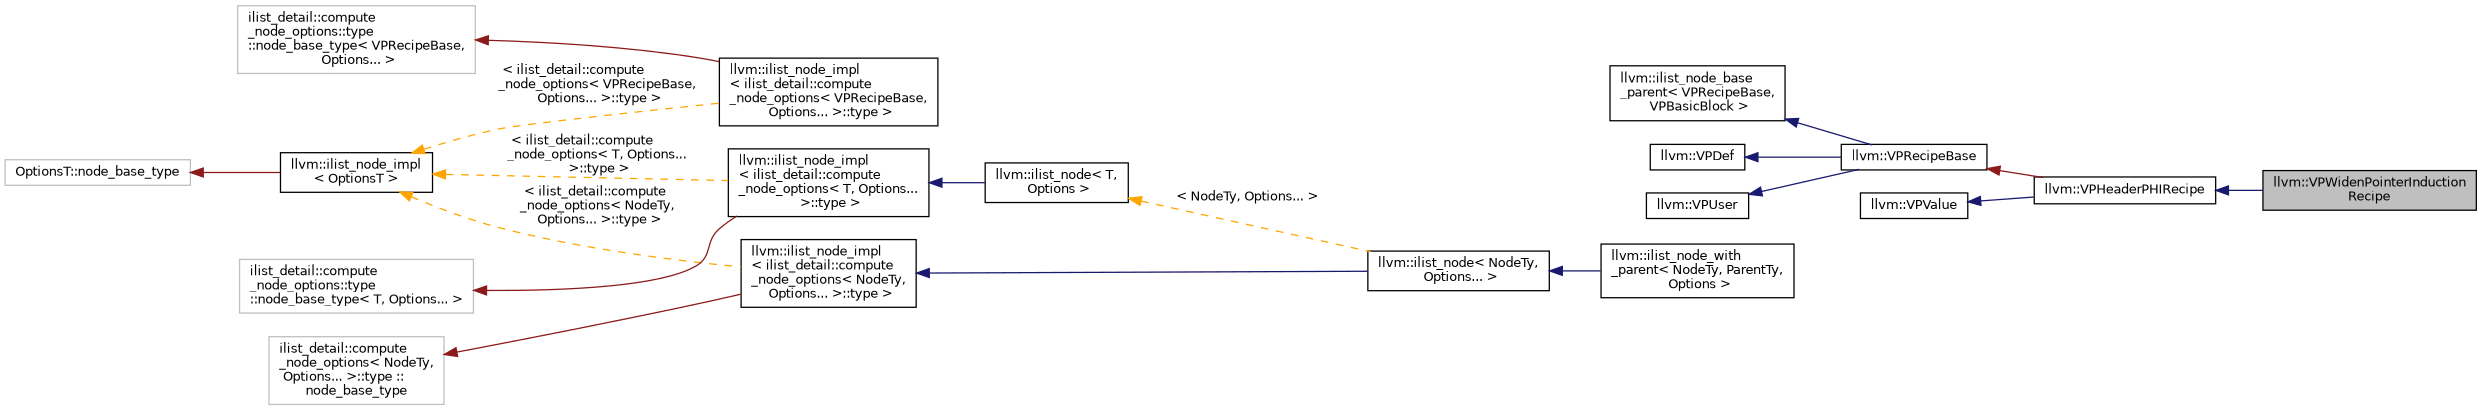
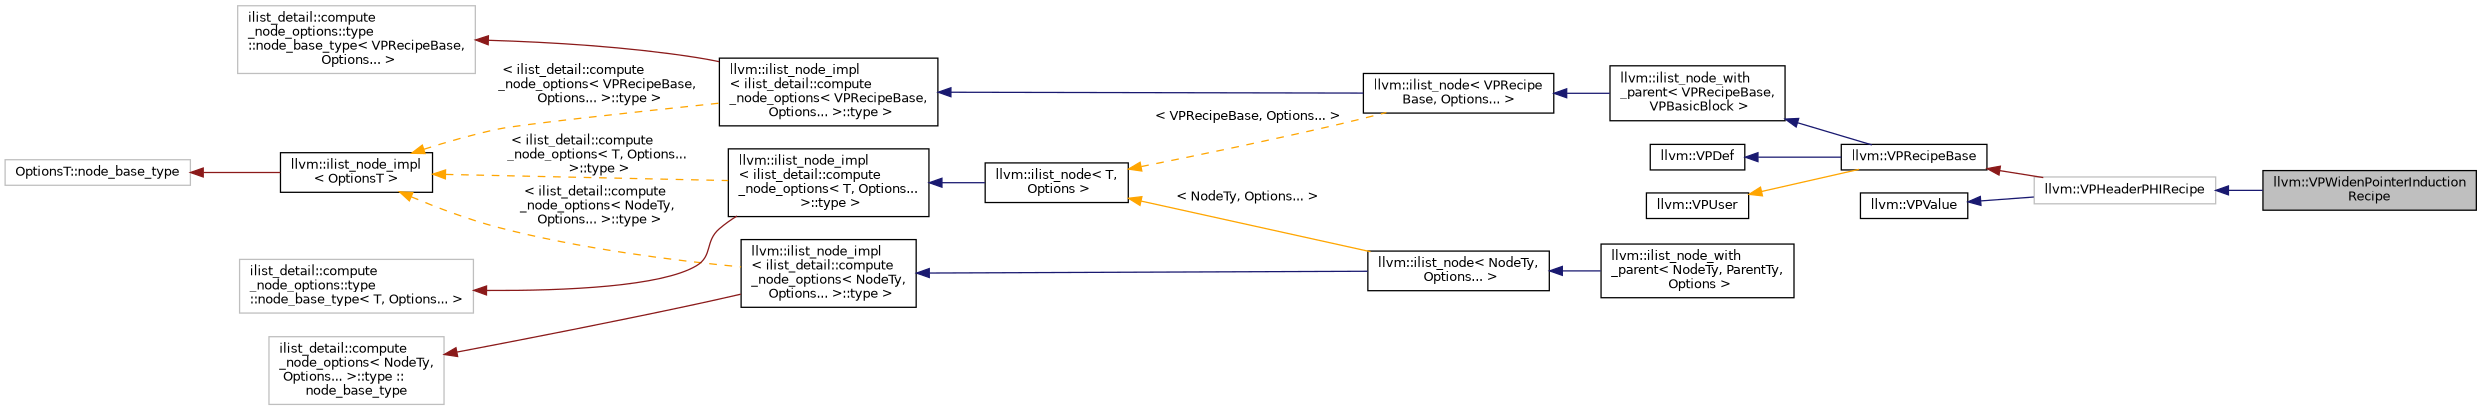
node "llvm::ilist_node< VPRecipe Base, Options... >": added
node "llvm::ilist_node_base _parent< VPRecipeBase, VPBasicBlock >": label "llvm::ilist_node_base _parent< VPRecipeBase, VPBasicBlock >" -> "llvm::ilist_node_with _parent< VPRecipeBase, VPBasicBlock >"
edge "llvm::VPRecipeBase" -> "llvm::VPUser": color midnightblue -> orange
node "llvm::VPHeaderPHIRecipe": color black -> grey75
edge "llvm::ilist_node< NodeTy, Options... >" -> "llvm::ilist_node< T, Options >": style dashed -> solid
